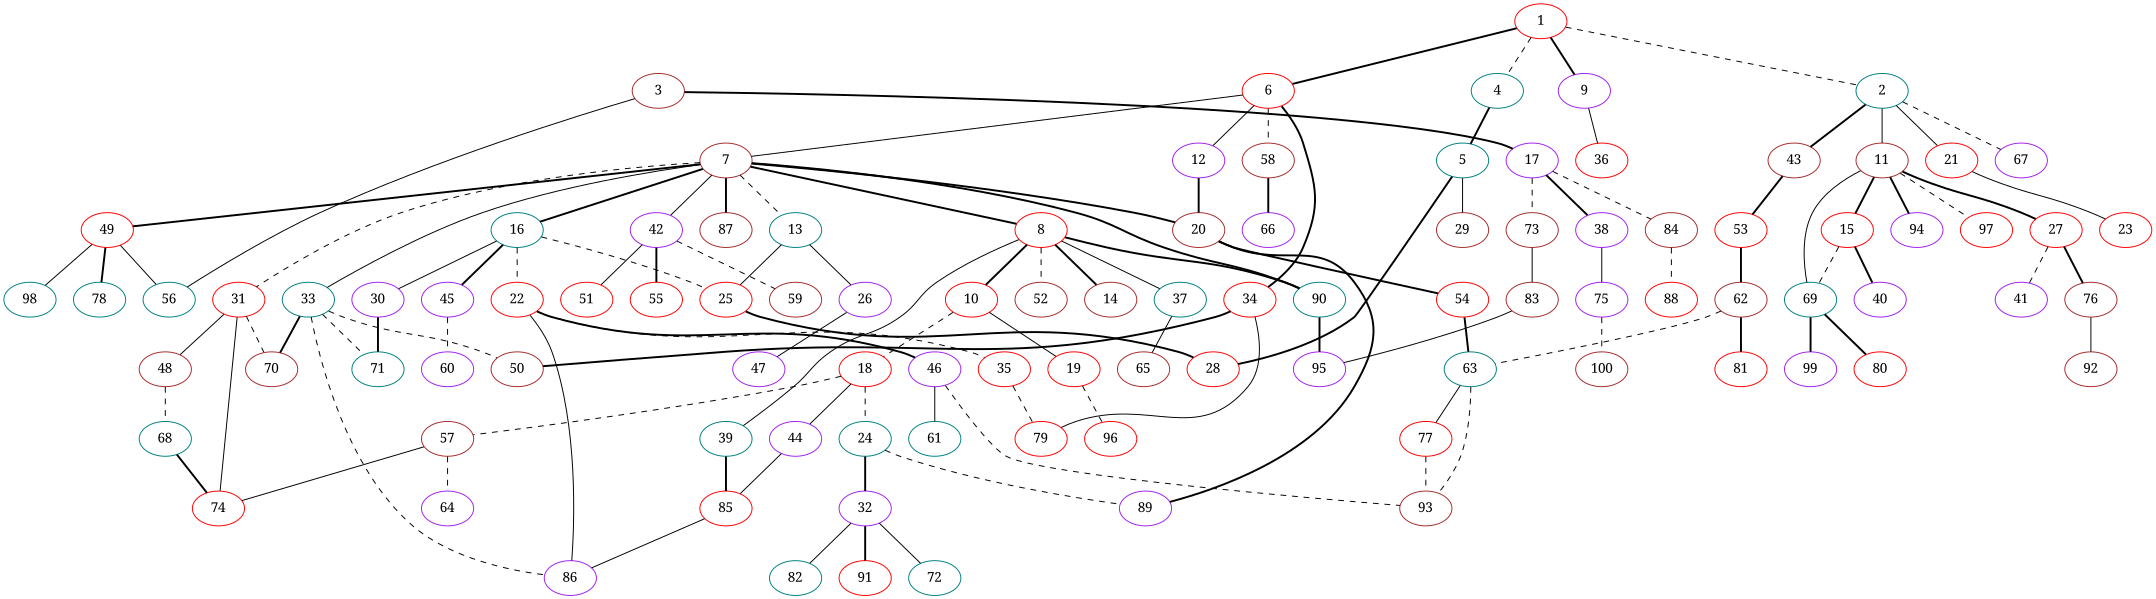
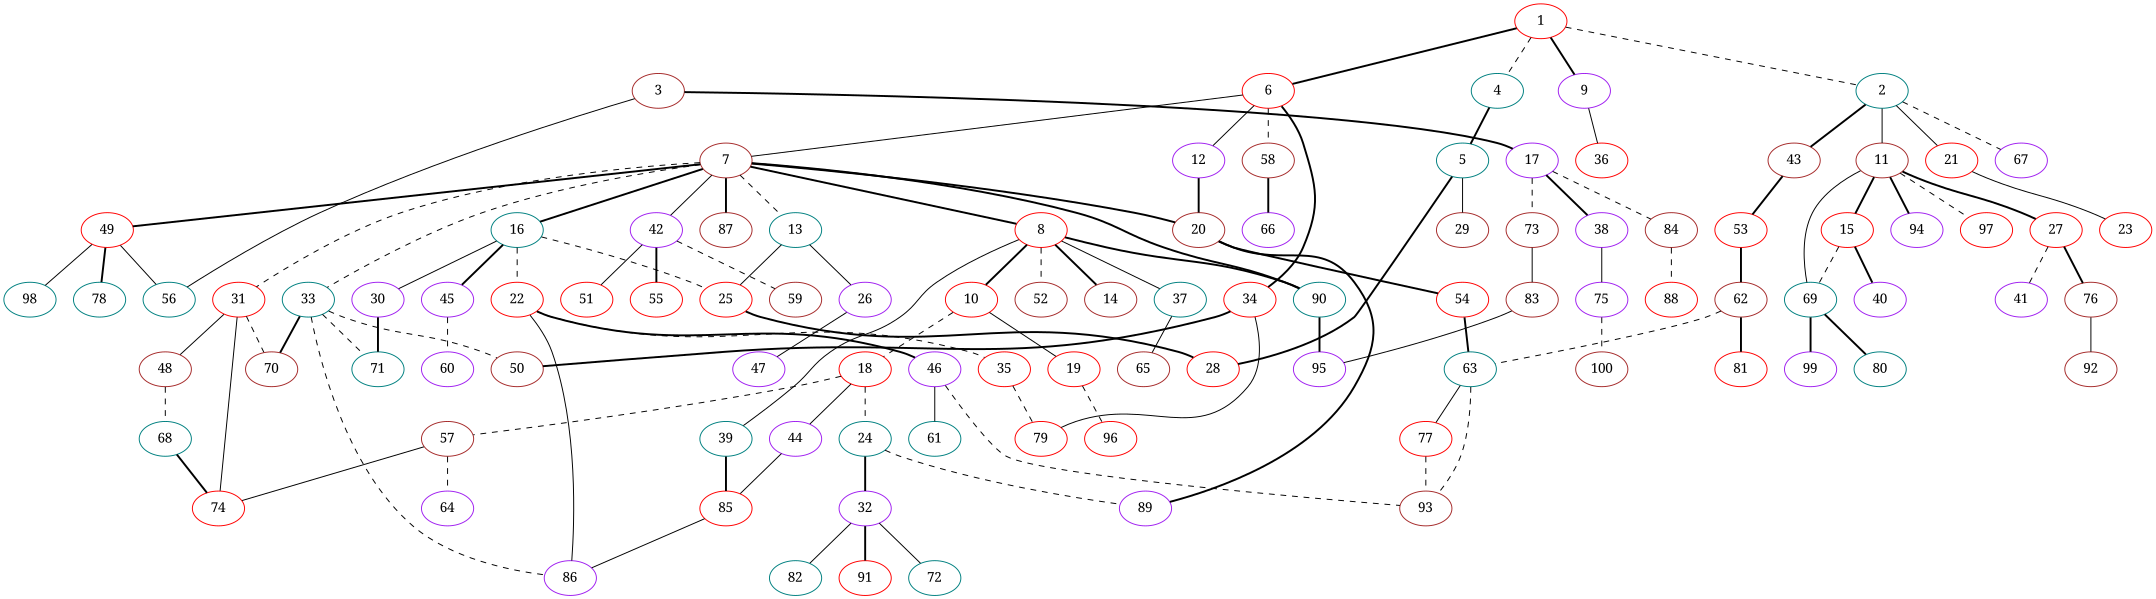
edge "7" -- "33": style solid -> dashed
node "80": color red -> teal
